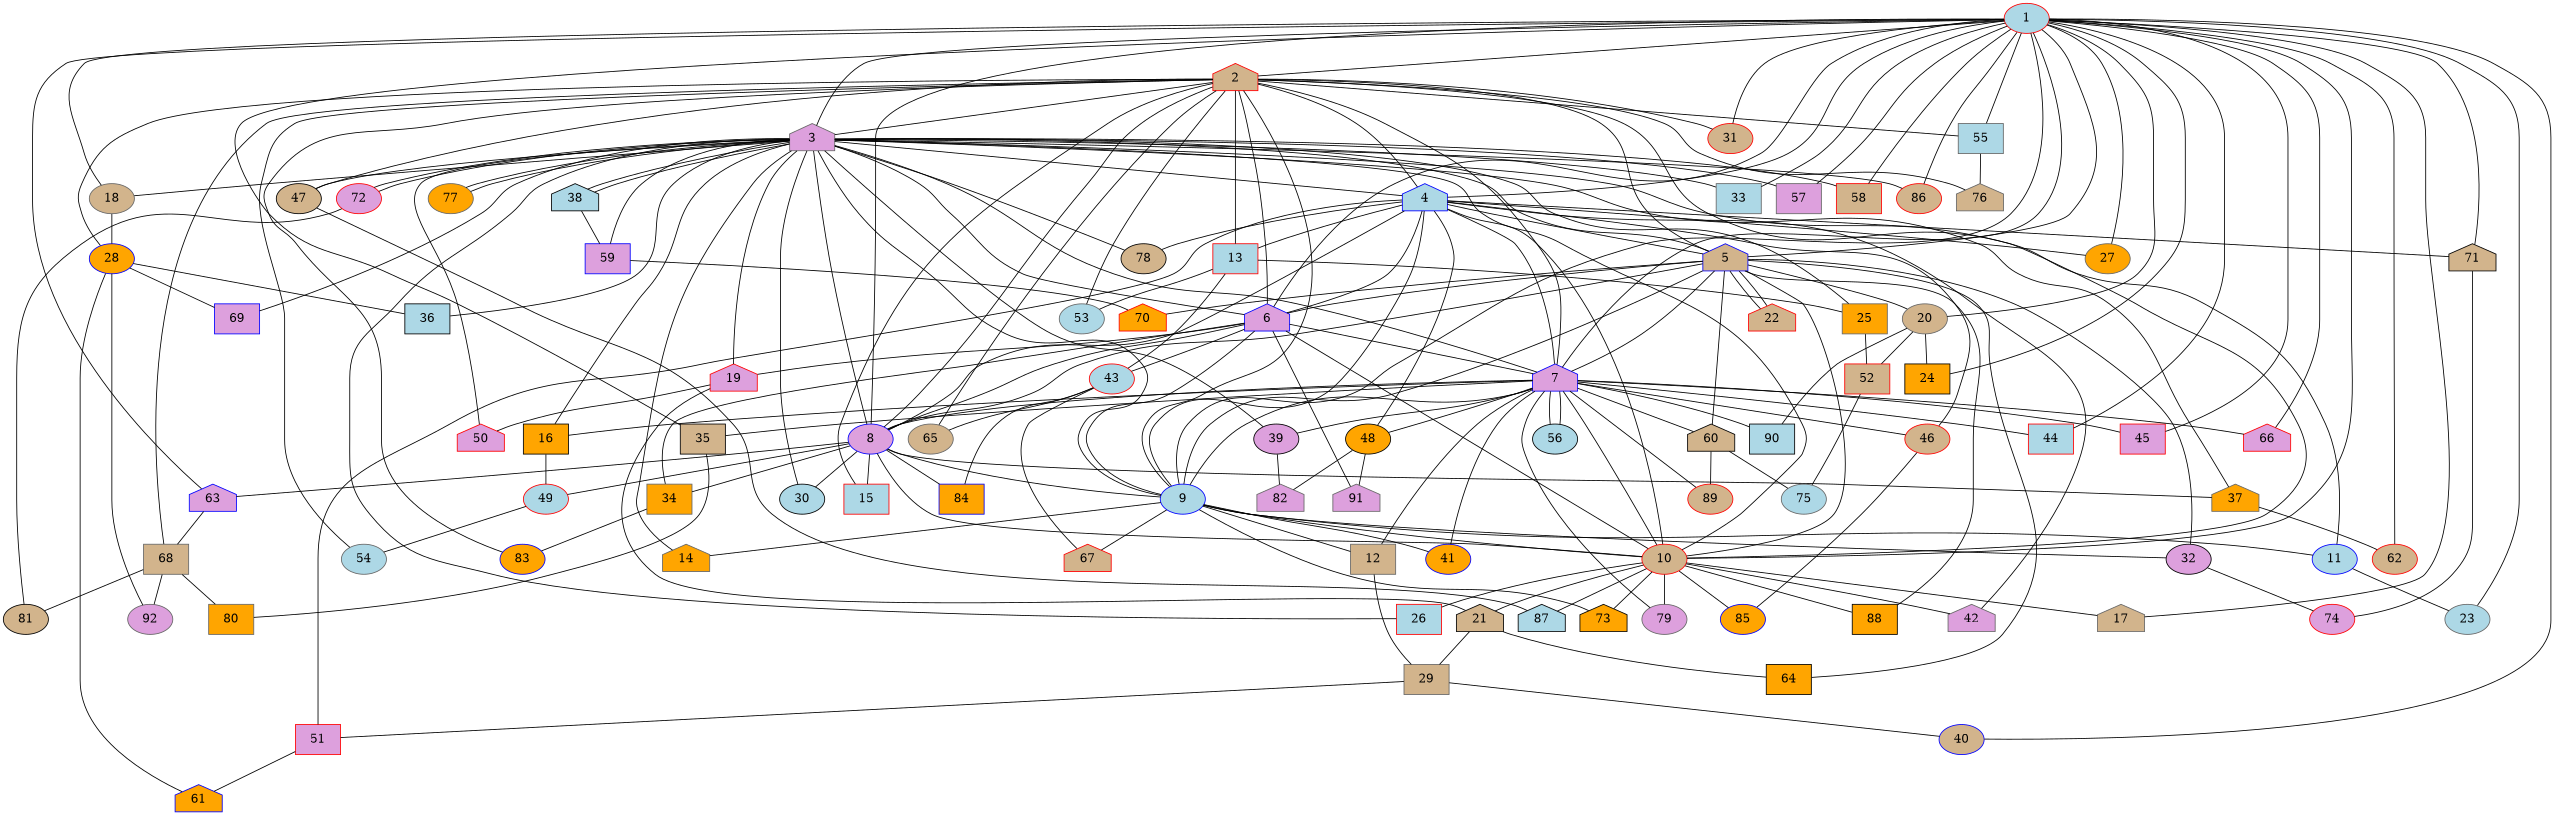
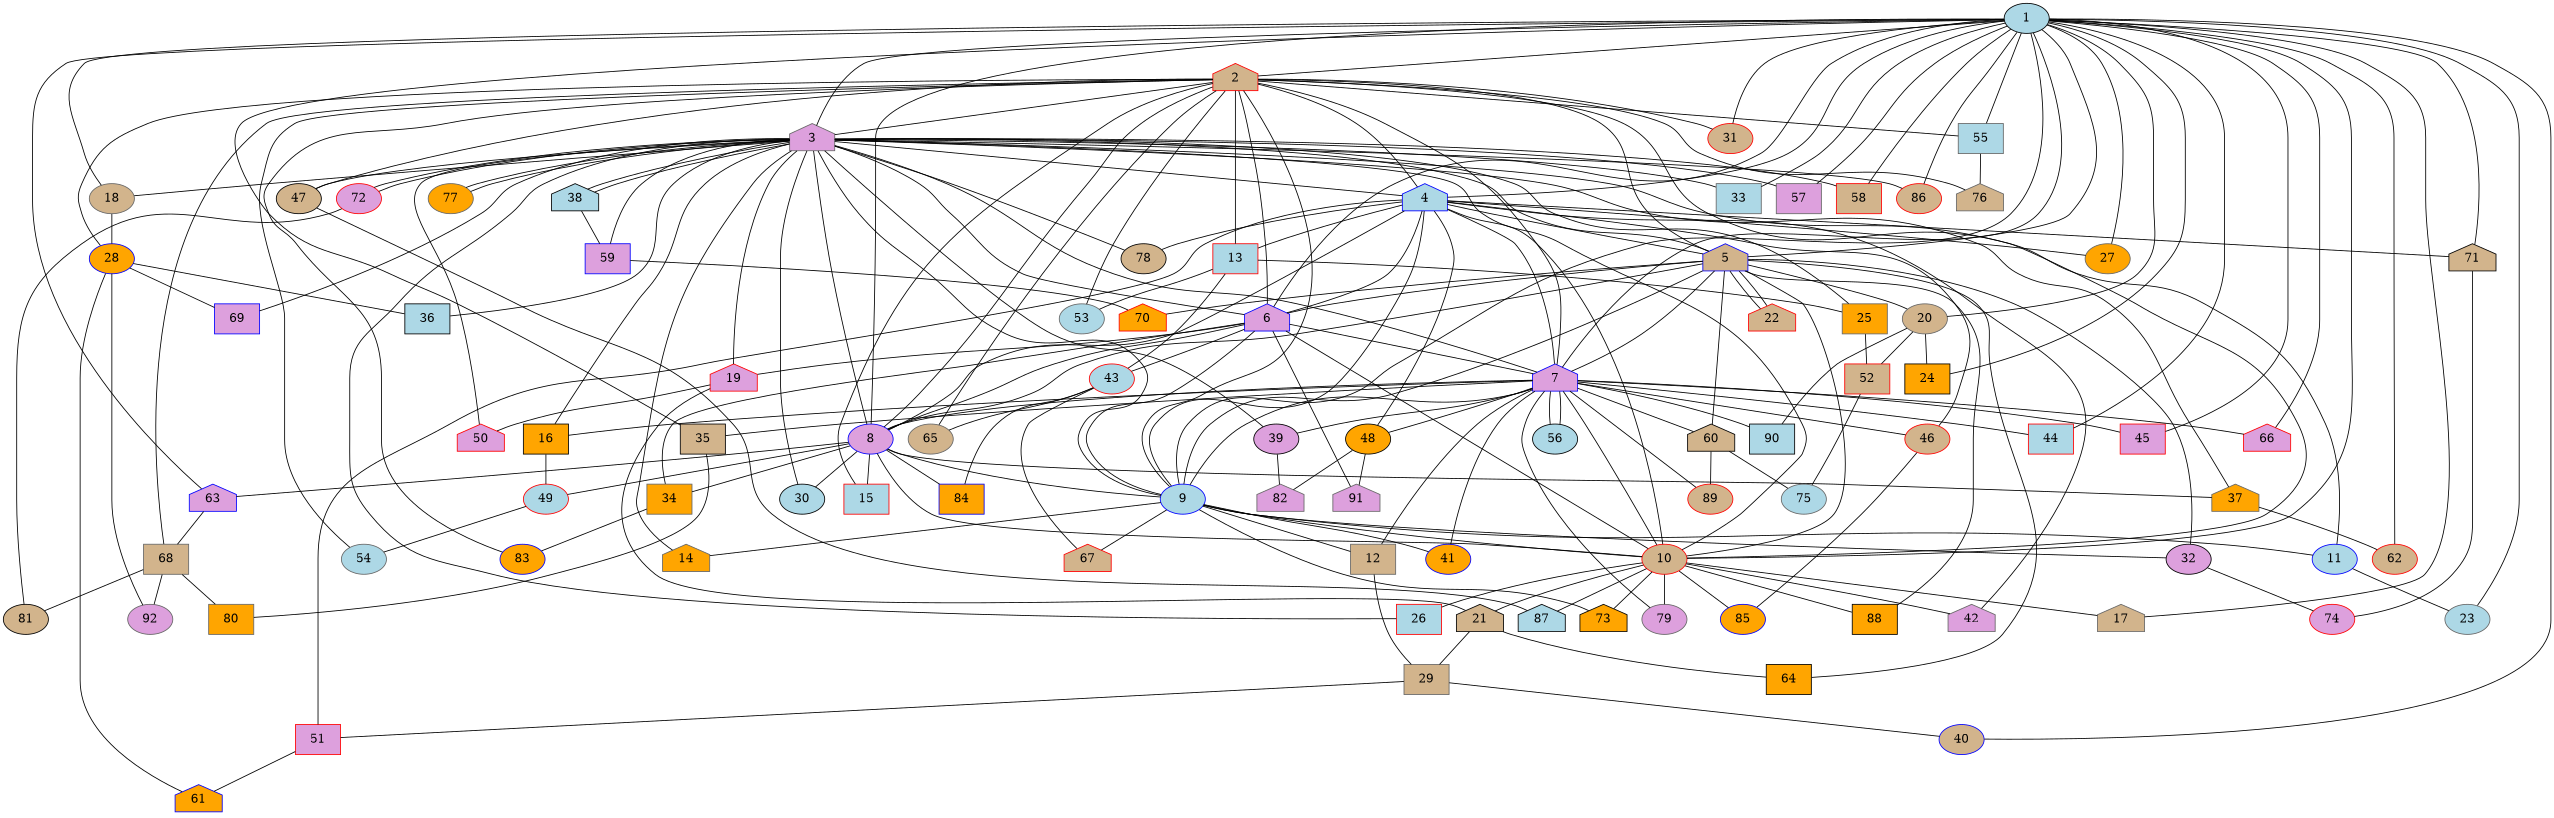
node "1": color red -> black
